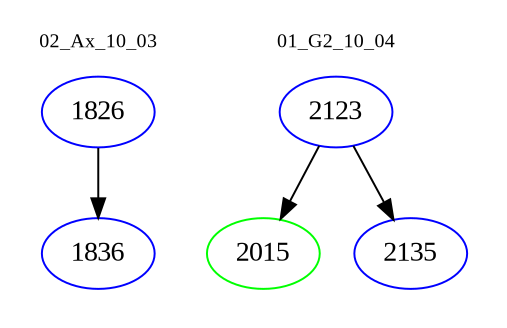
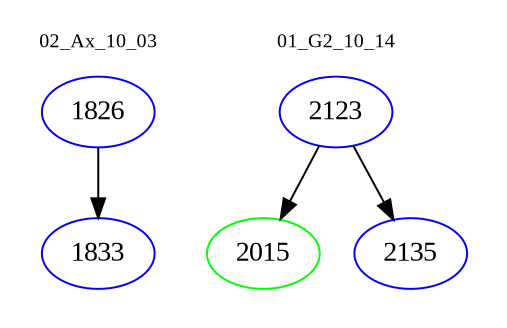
cluster "01_G2_10_04": label "01_G2_10_04" -> "01_G2_10_14"
node "1836": label "1836" -> "1833"
